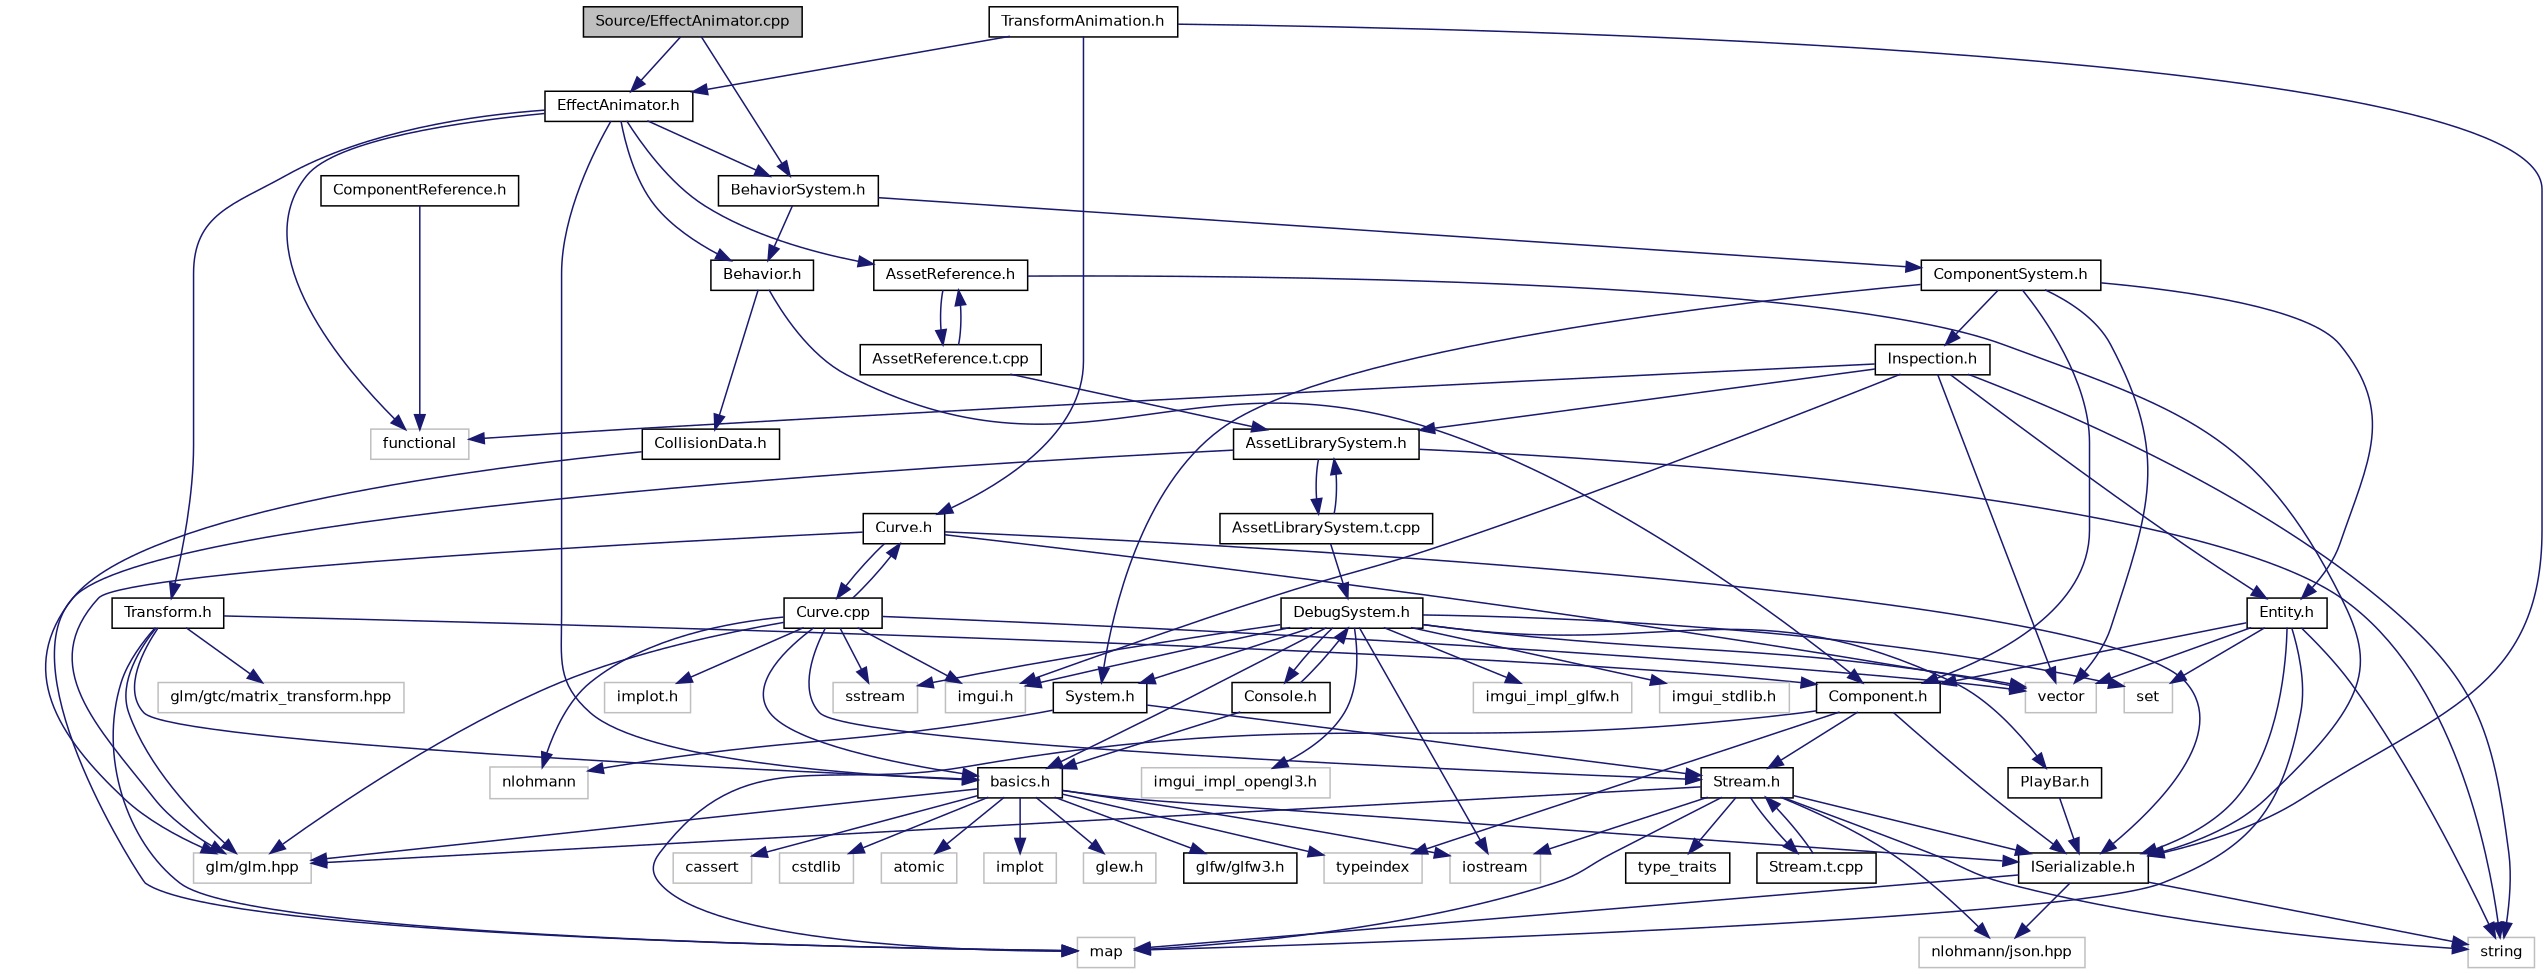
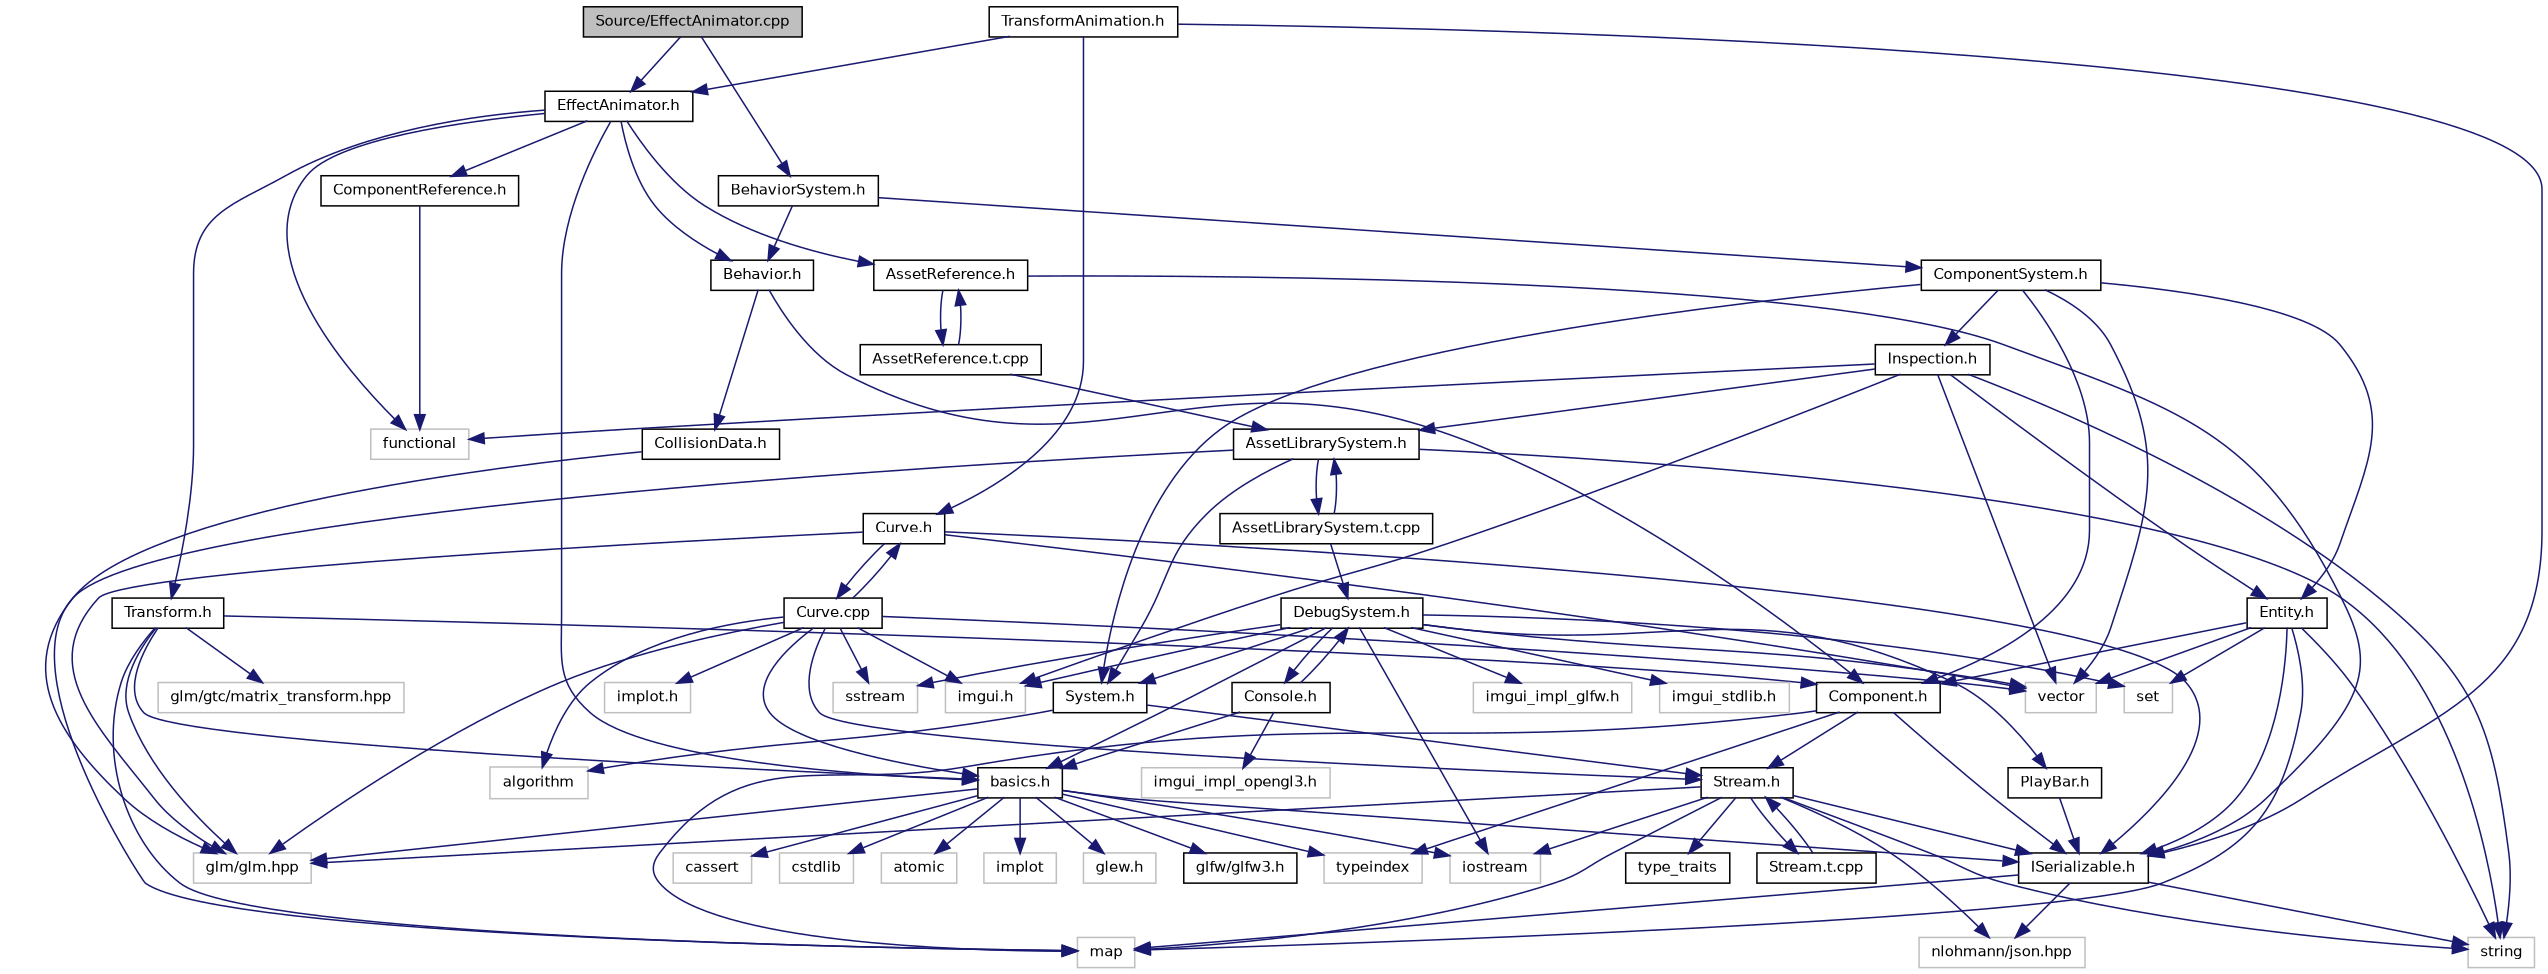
edge "EffectAnimator.h" -> "BehaviorSystem.h": now "EffectAnimator.h" -> "ComponentReference.h"
edge "AssetLibrarySystem.h" -> "System.h": added
edge "DebugSystem.h" -> "imgui_impl_opengl3.h": now "Console.h" -> "imgui_impl_opengl3.h"
node "nlohmann": label "nlohmann" -> "algorithm"
